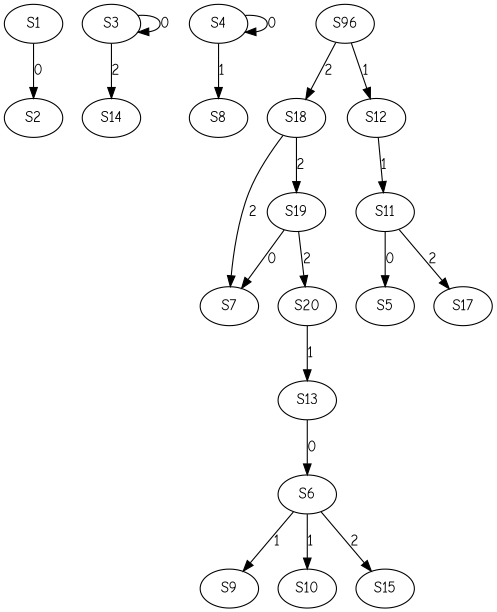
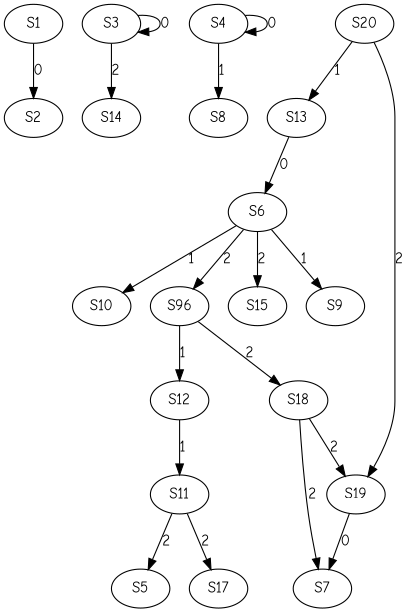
edge "S19" -> "S20": reversed
edge "S6" -> "S96": added, label "2"
edge "S11" -> "S5": label "0" -> "2"
